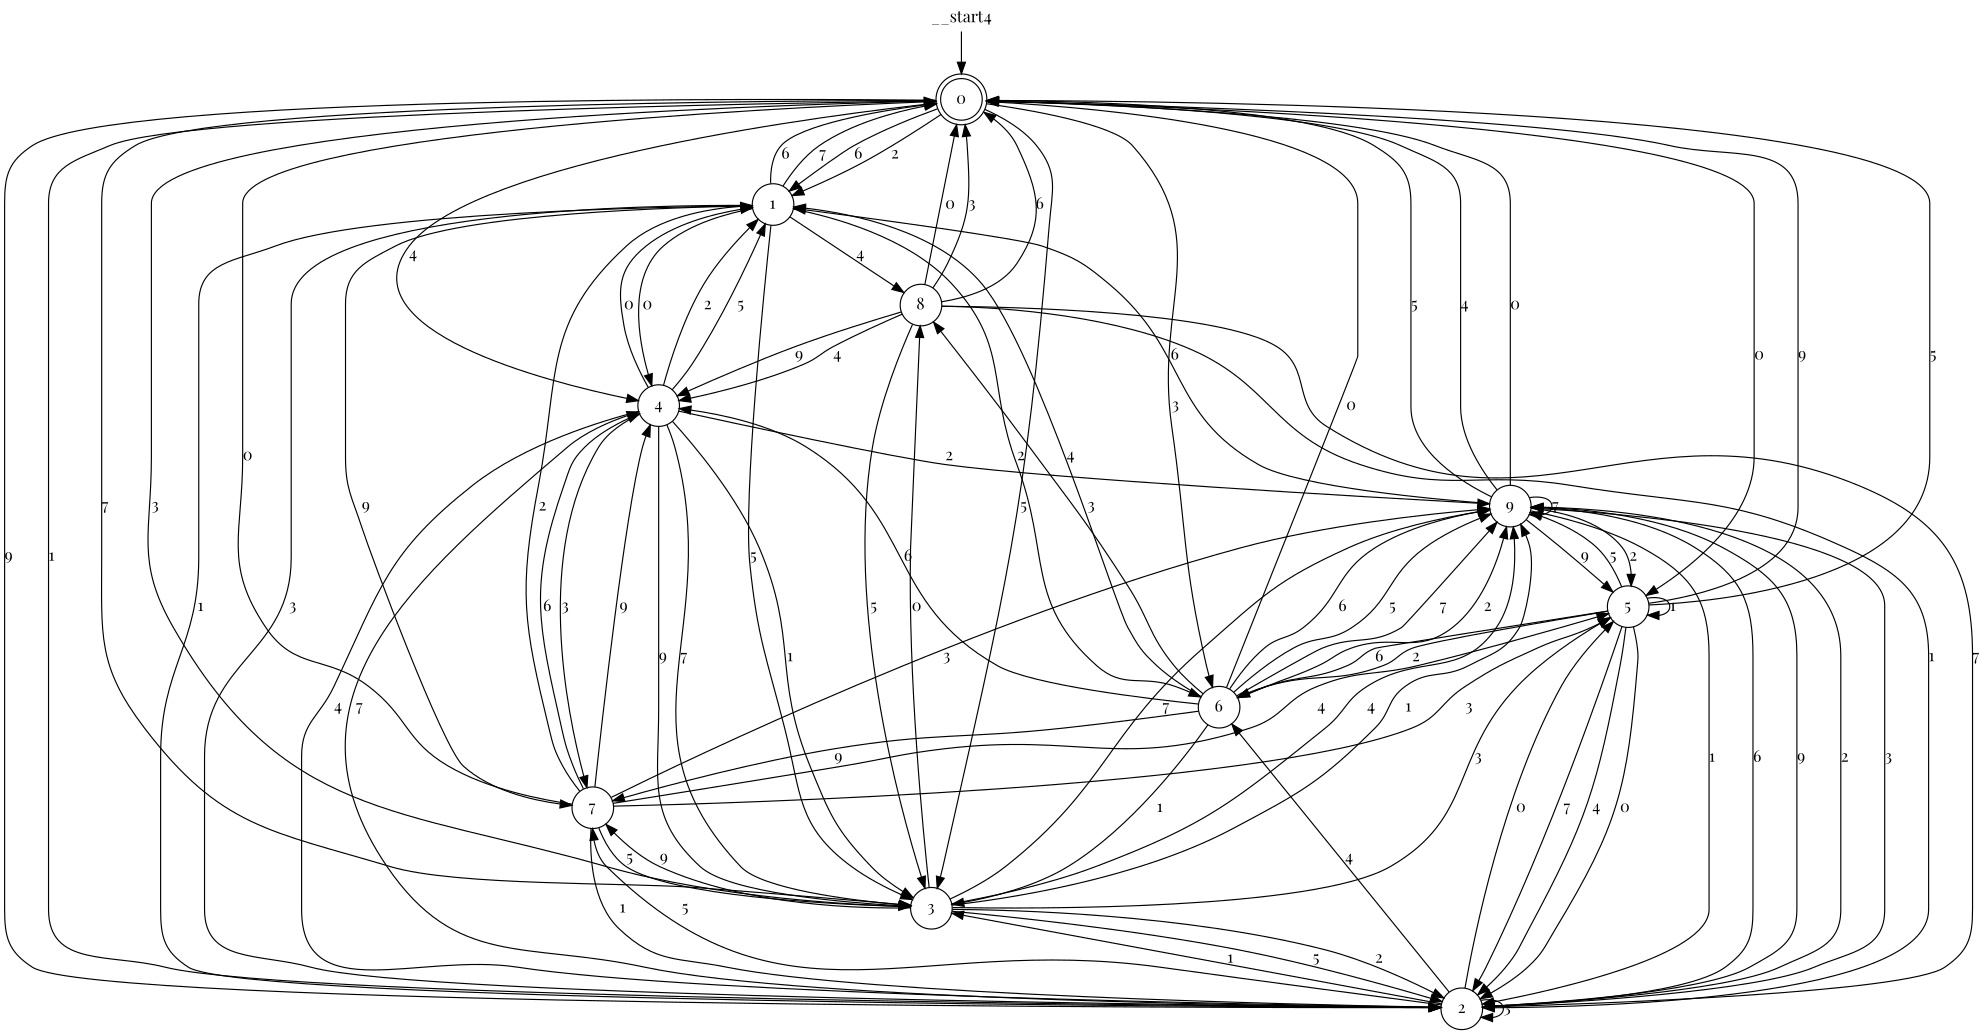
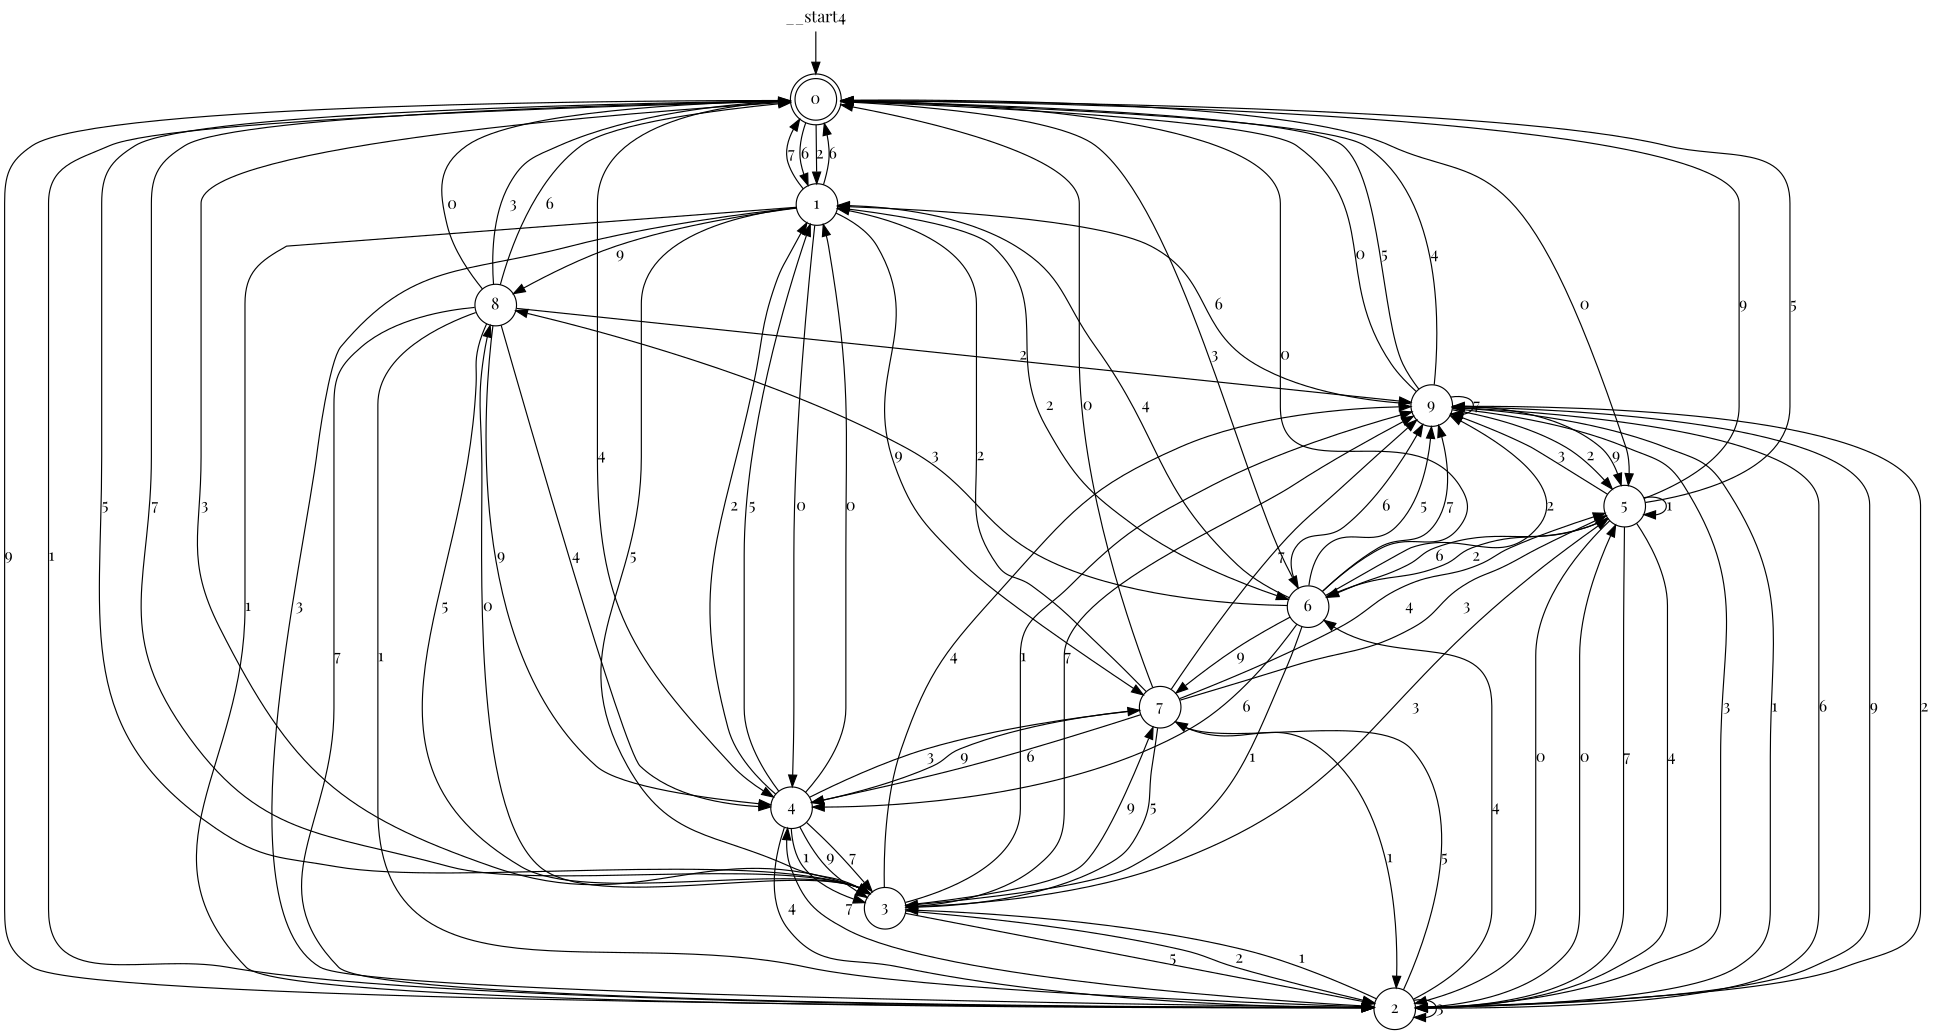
edge "1" -> "8": label "4" -> "9"
edge "4" -> "9": now "8" -> "9"
edge "5" -> "9": label "5" -> "3"
edge "7" -> "9": label "3" -> "7"
